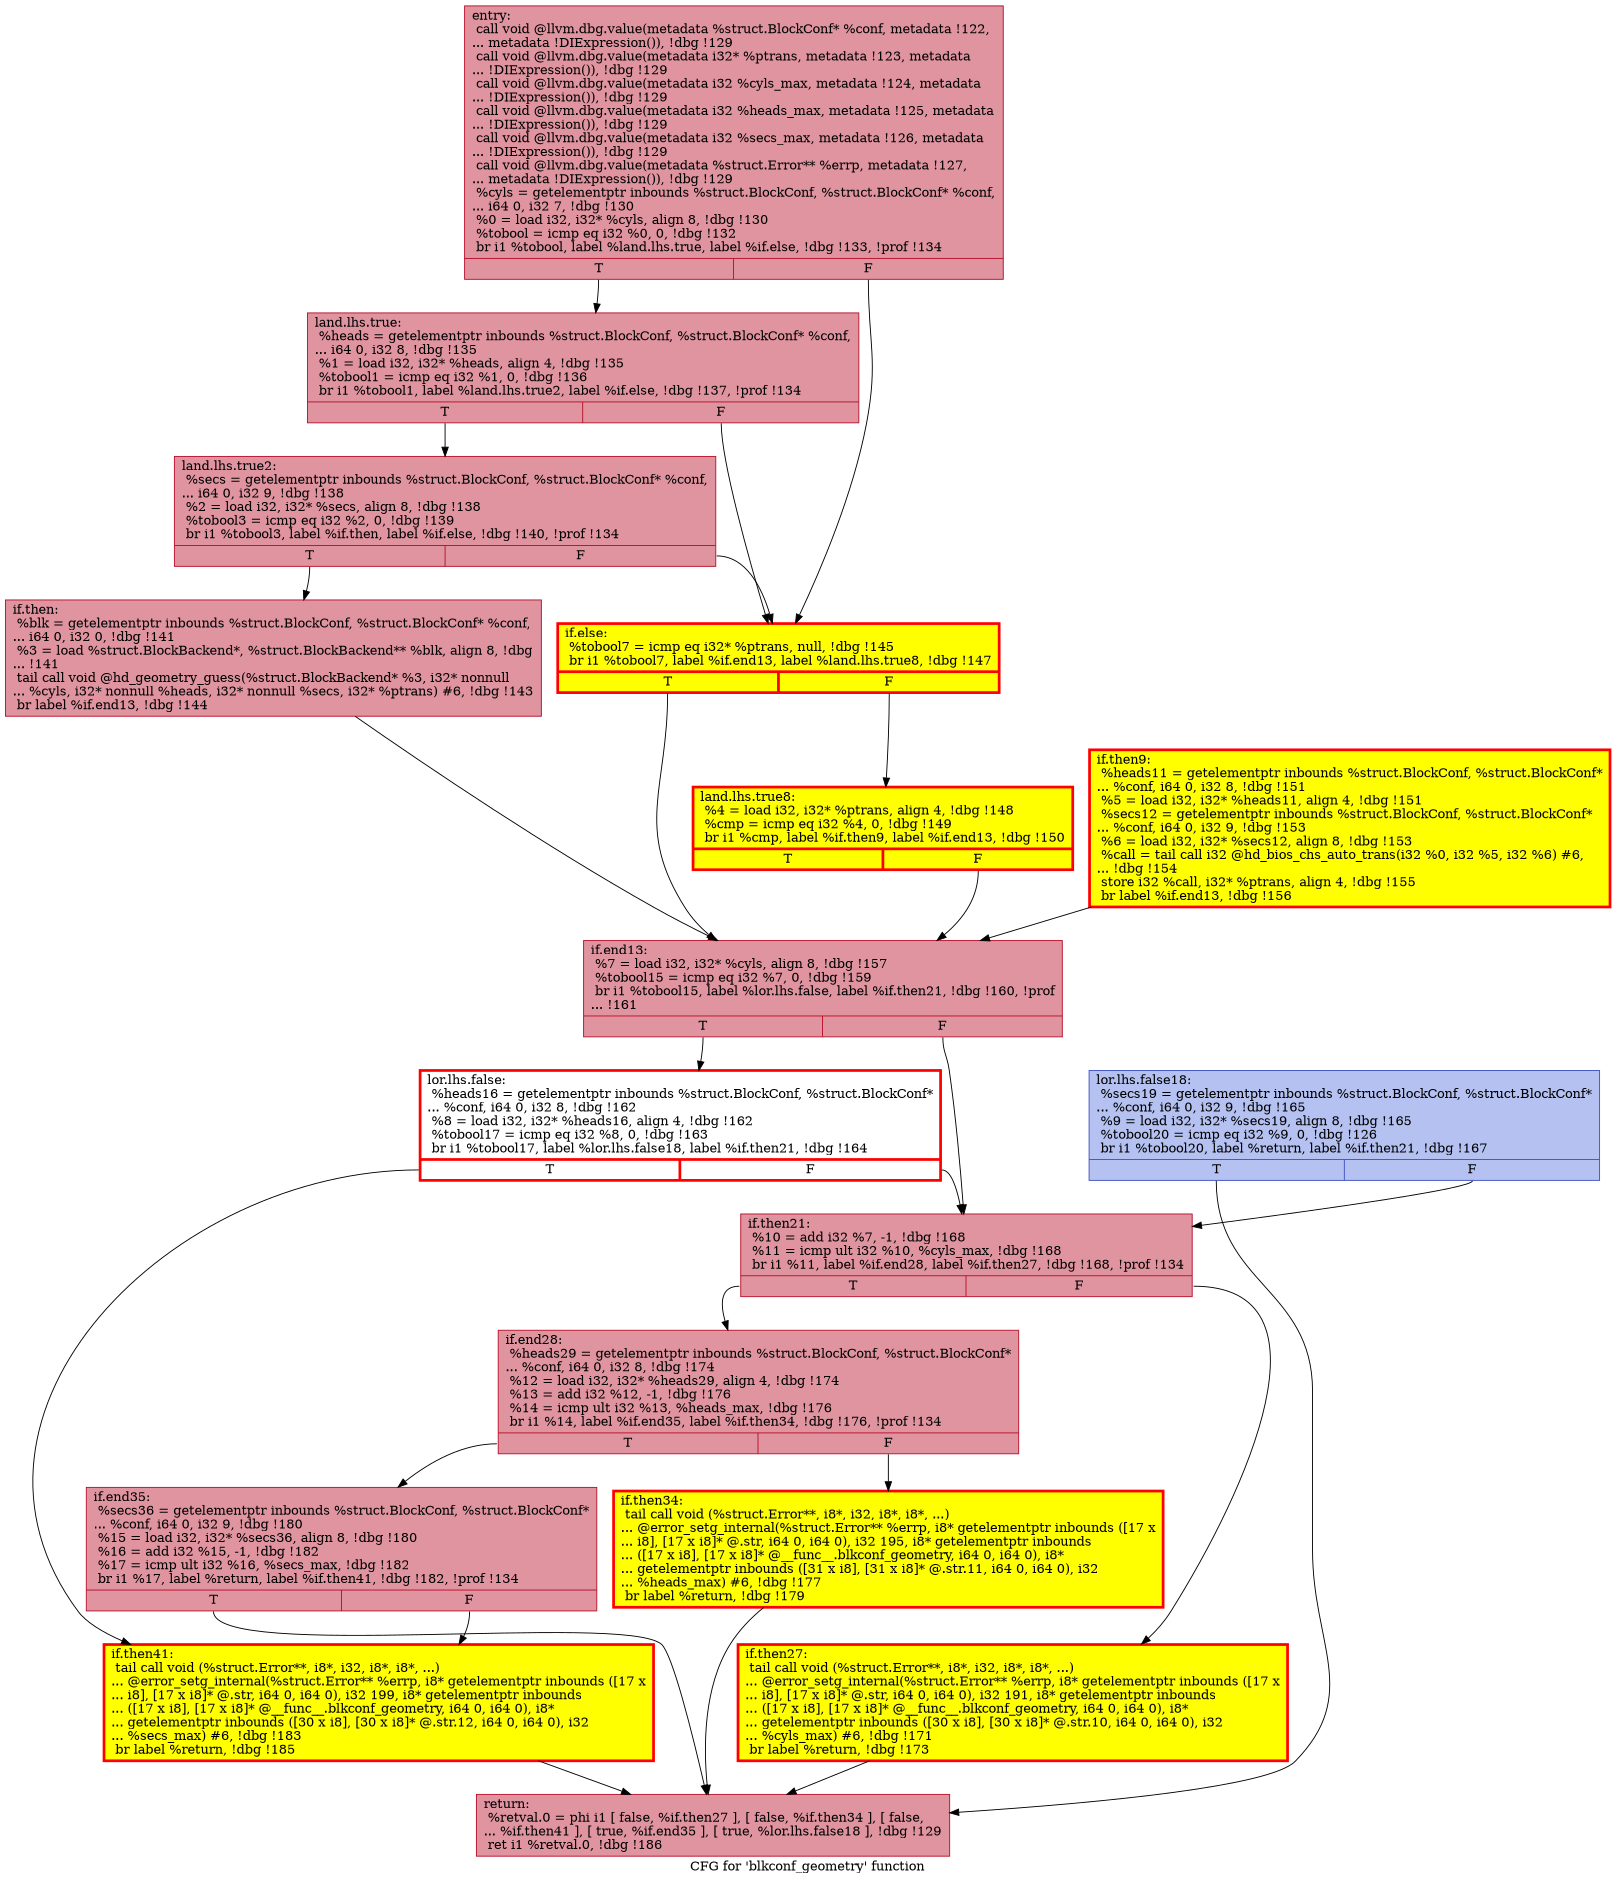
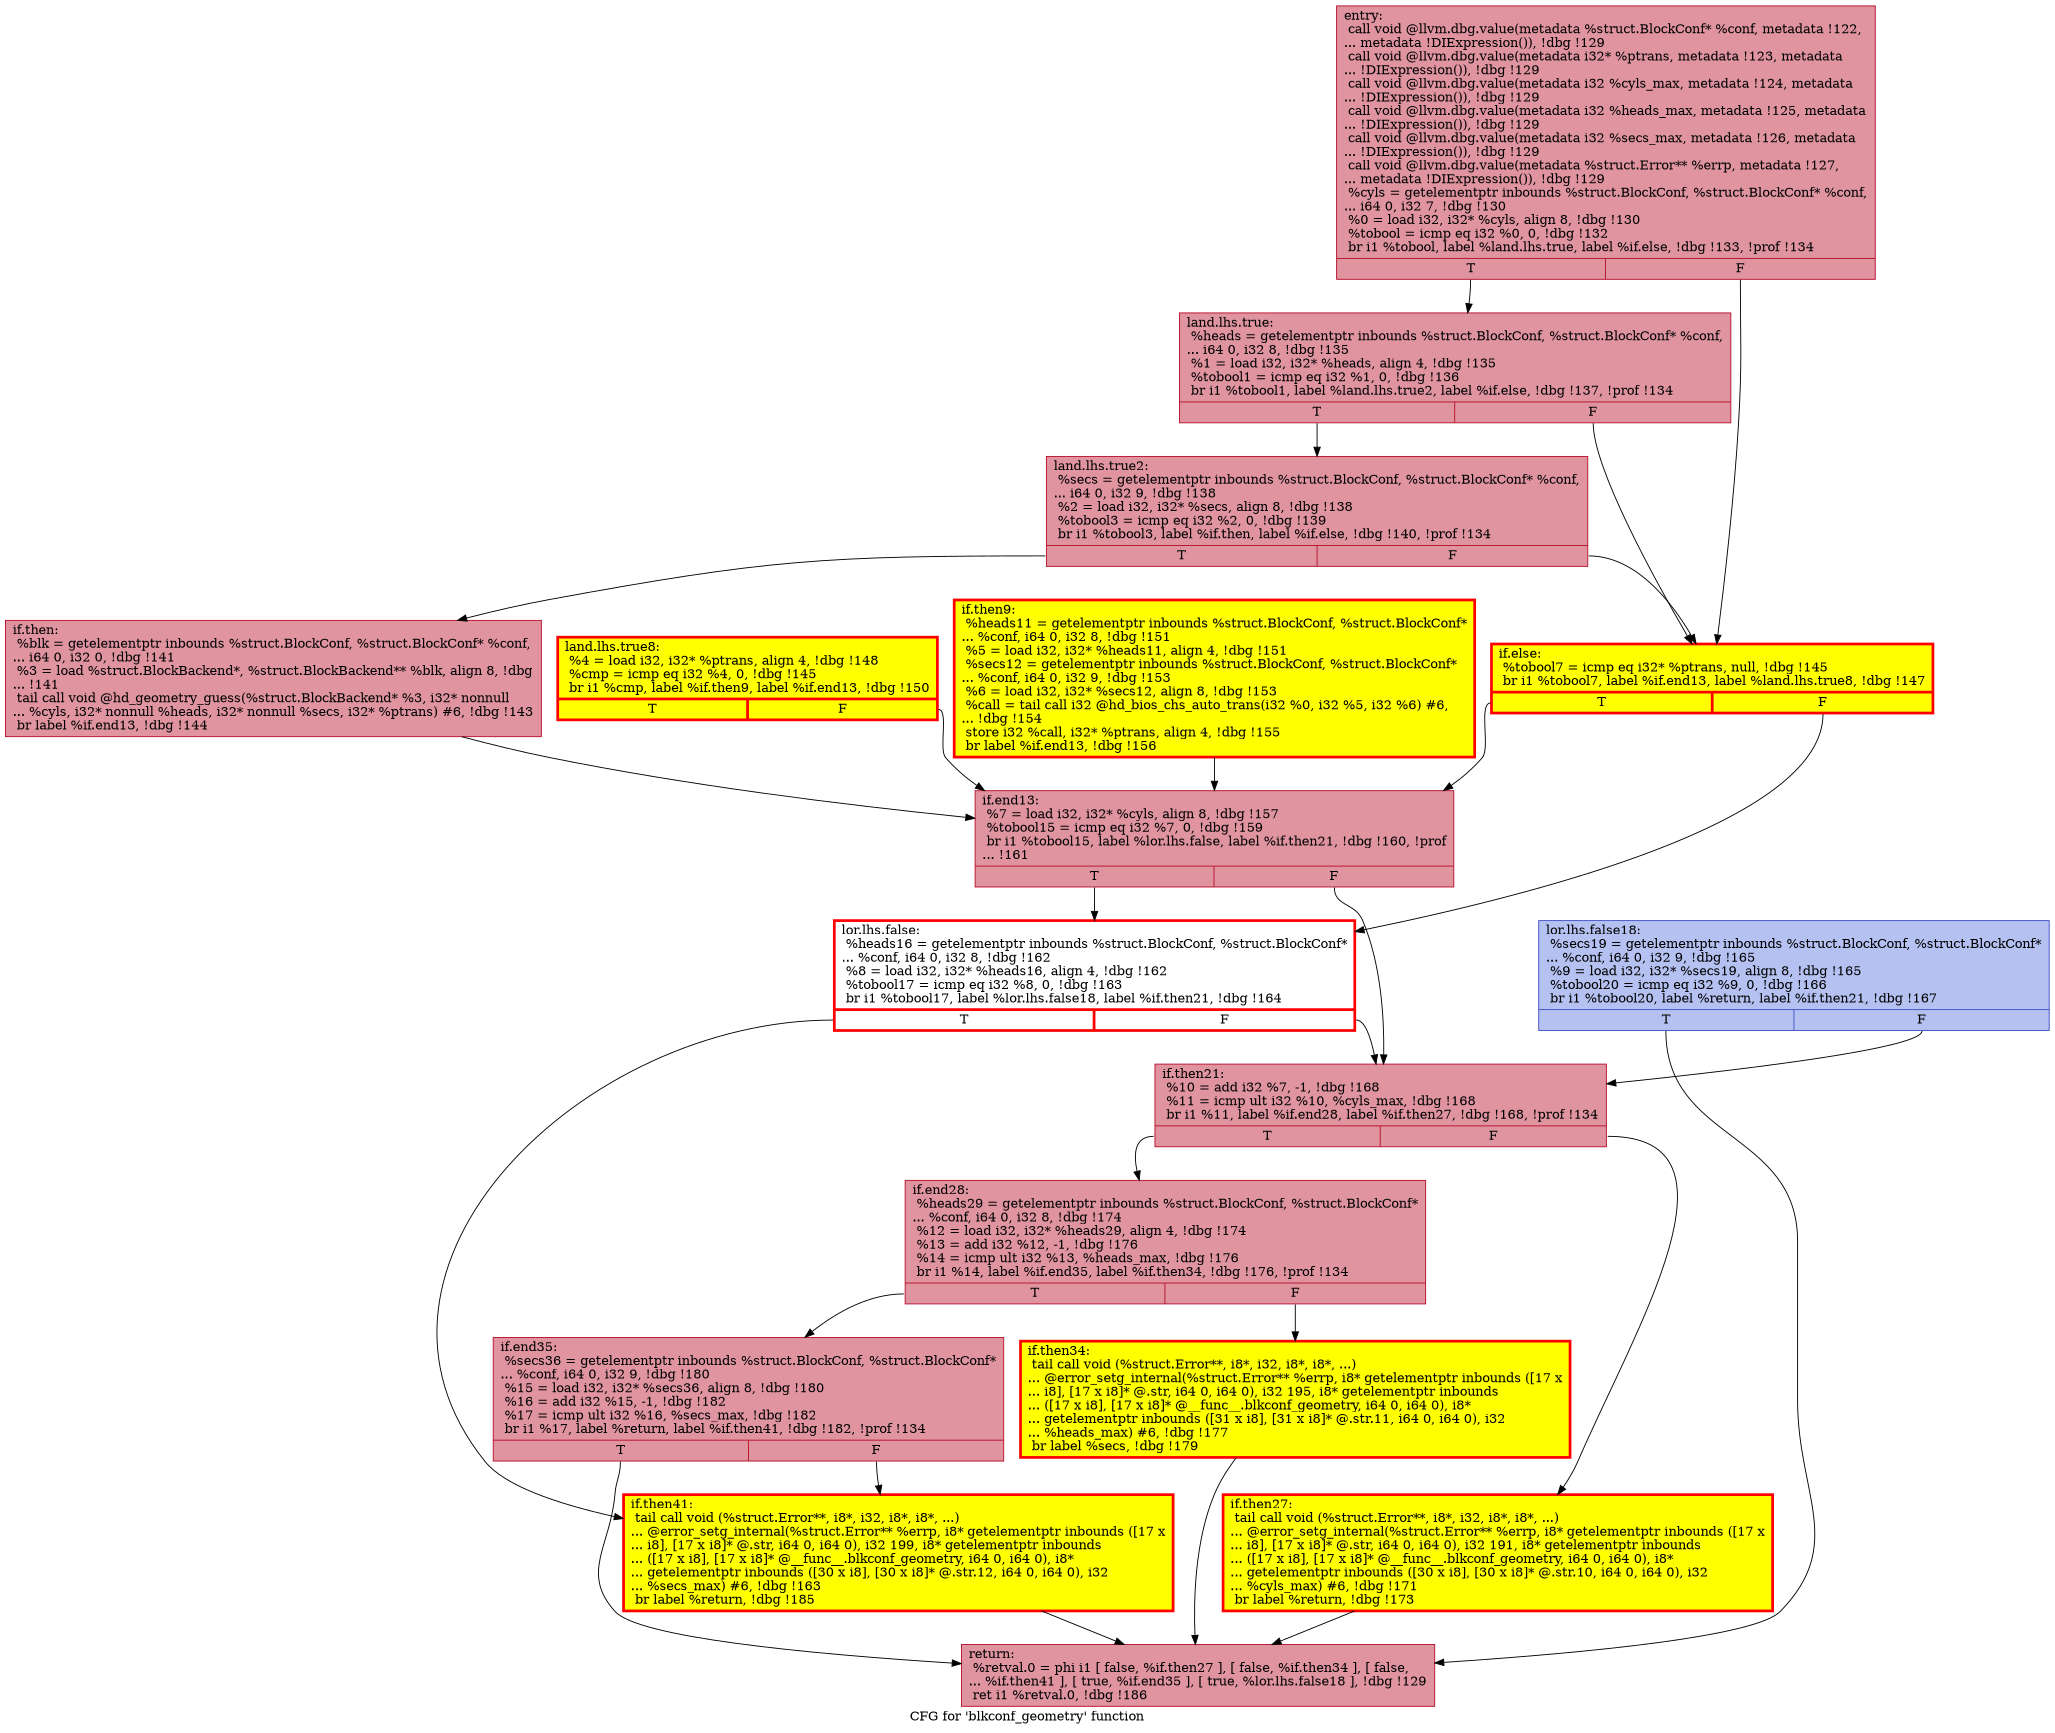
edge "if.else:" -> "land.lhs.true8:": now "if.else:" -> "lor.lhs.false:"
node "land.lhs.true8:": text "%cmp = icmp eq i32 %4, 0, !dbg !149" -> "%cmp = icmp eq i32 %4, 0, !dbg !145"
node "lor.lhs.false18:": text "%tobool20 = icmp eq i32 %9, 0, !dbg !126" -> "%tobool20 = icmp eq i32 %9, 0, !dbg !166"
node "if.then34:": text "br label %return, !dbg !179" -> "br label %secs, !dbg !179"
node "if.then41:": text "... %secs_max) #6, !dbg !183" -> "... %secs_max) #6, !dbg !163"
